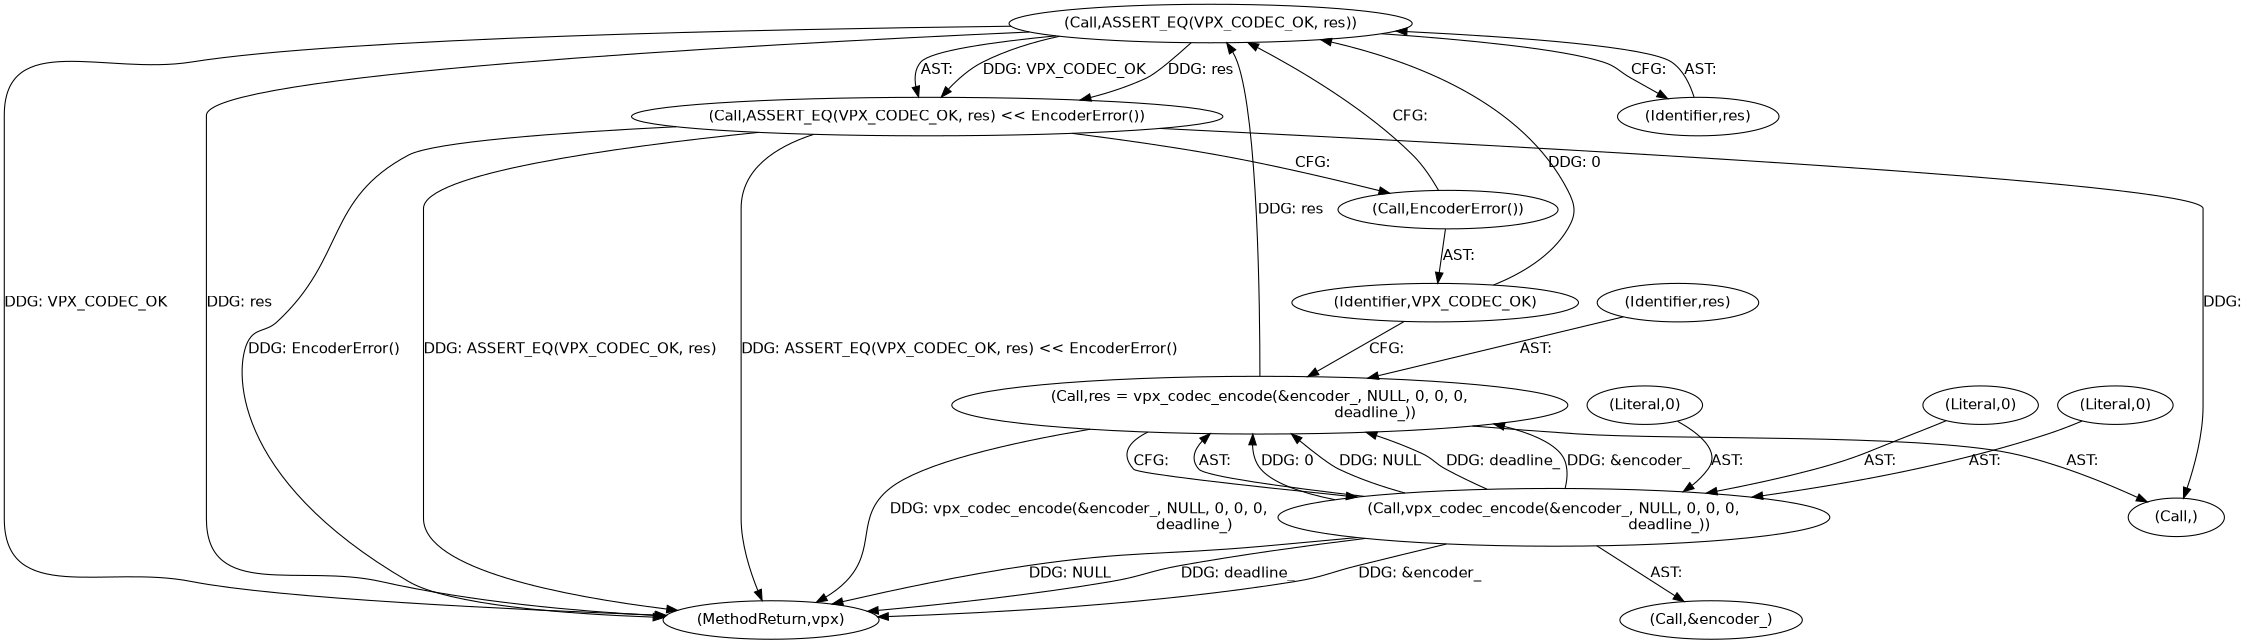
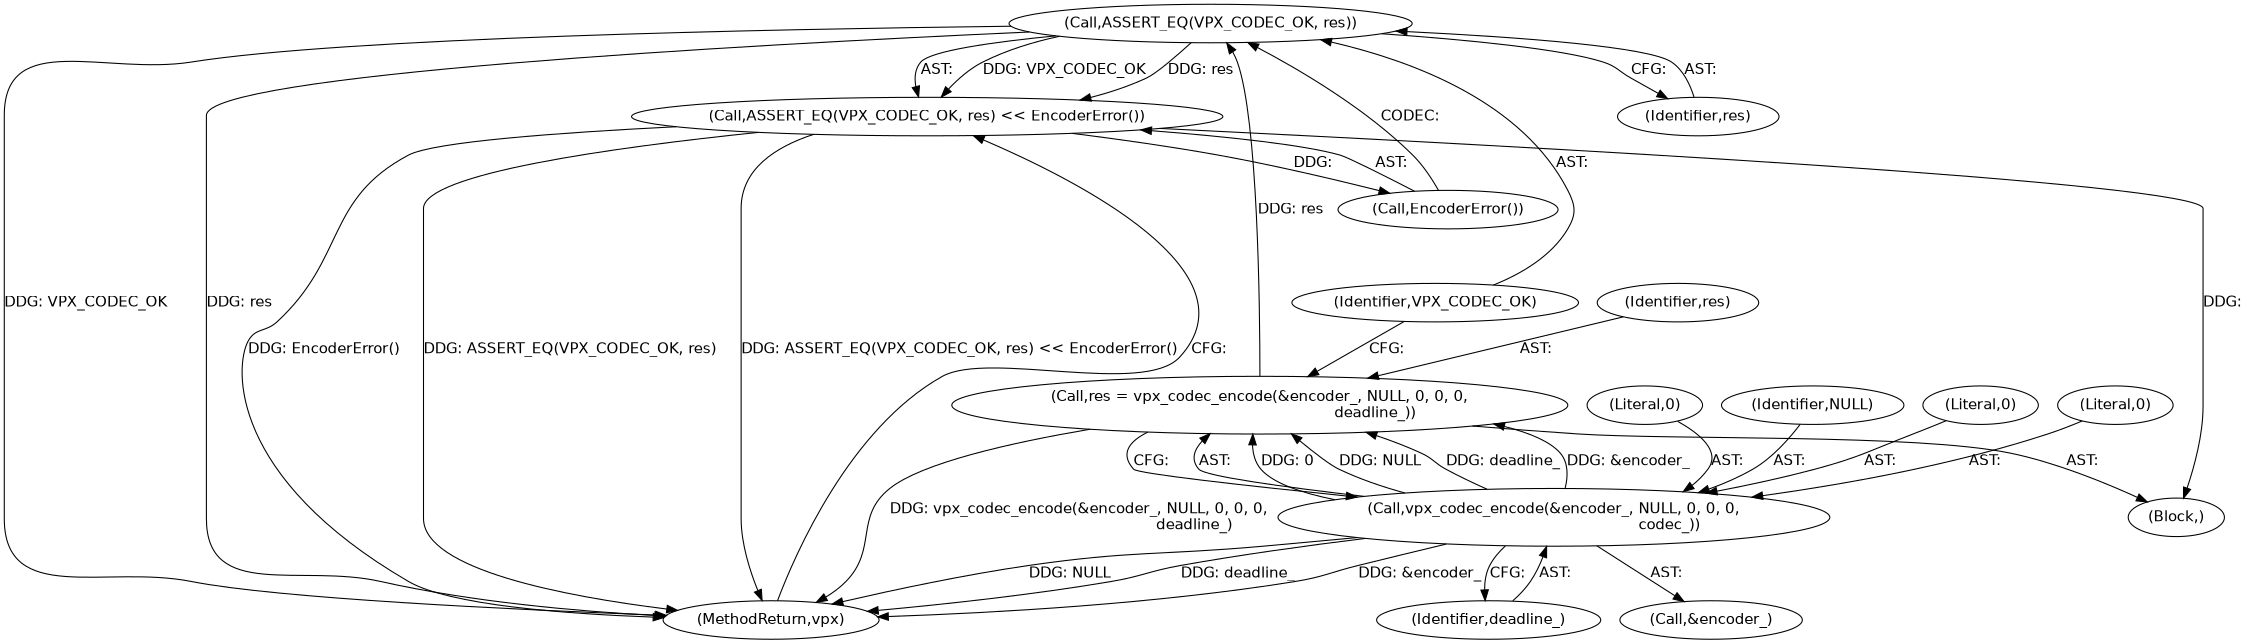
edge "(Call,EncoderError())" -> "(Call,ASSERT_EQ(VPX_CODEC_OK, res))": label "CFG: " -> "CODEC: "
edge "(Call,ASSERT_EQ(VPX_CODEC_OK, res) << EncoderError())" -> "(Call,EncoderError())": label "CFG: " -> "DDG: "
edge "(Identifier,VPX_CODEC_OK)" -> "(Call,ASSERT_EQ(VPX_CODEC_OK, res))": label "DDG: 0" -> "AST: "
edge "(Call,EncoderError())" -> "(Identifier,VPX_CODEC_OK)": now "(Call,EncoderError())" -> "(Call,ASSERT_EQ(VPX_CODEC_OK, res) << EncoderError())"
edge "(MethodReturn,vpx)" -> "(Call,ASSERT_EQ(VPX_CODEC_OK, res) << EncoderError())": added, label "CFG:"
node "(Identifier,NULL)": added
node "(Call,vpx_codec_encode(&encoder_, NULL, 0, 0, 0, deadline_))": label "(Call,vpx_codec_encode(&encoder_, NULL, 0, 0, 0, deadline_))" -> "(Call,vpx_codec_encode(&encoder_, NULL, 0, 0, 0, codec_))"
node "(Call,)": label "(Call,)" -> "(Block,)"
node "(Identifier,deadline_)": added
